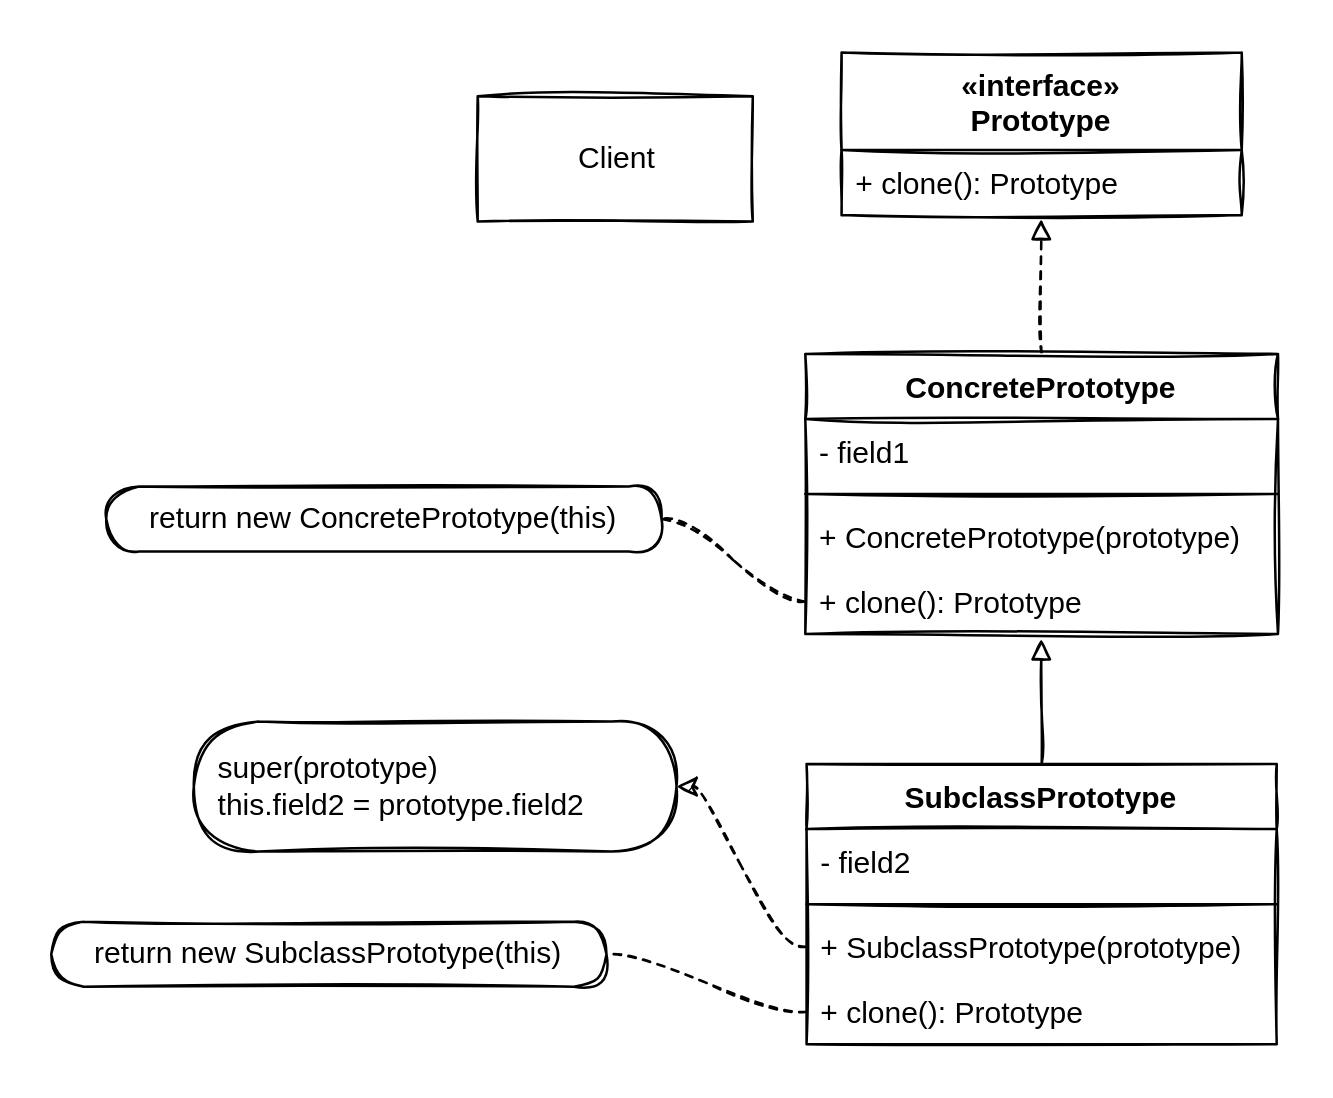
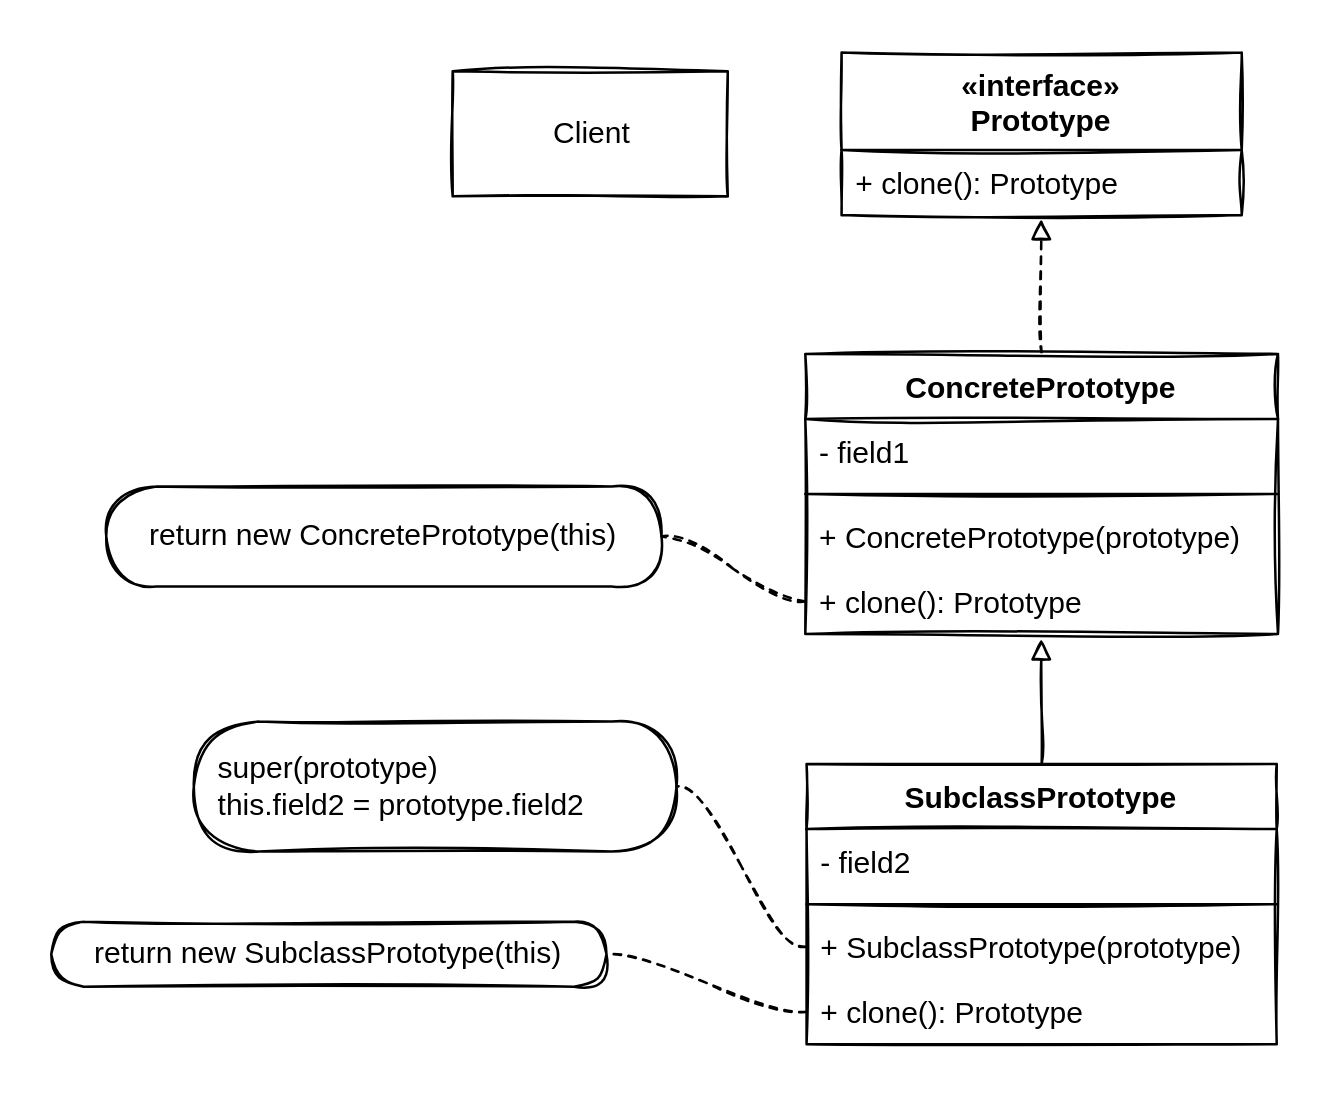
node "Client": moved (615, 159) -> (590, 134)
node "return new ConcretePrototype(this)": size 555x65 -> 555x100
edge "+ SubclassPrototype(prototype)" -> "super(prototype) this.field2 = prototype.field2": arrowhead classic -> none
